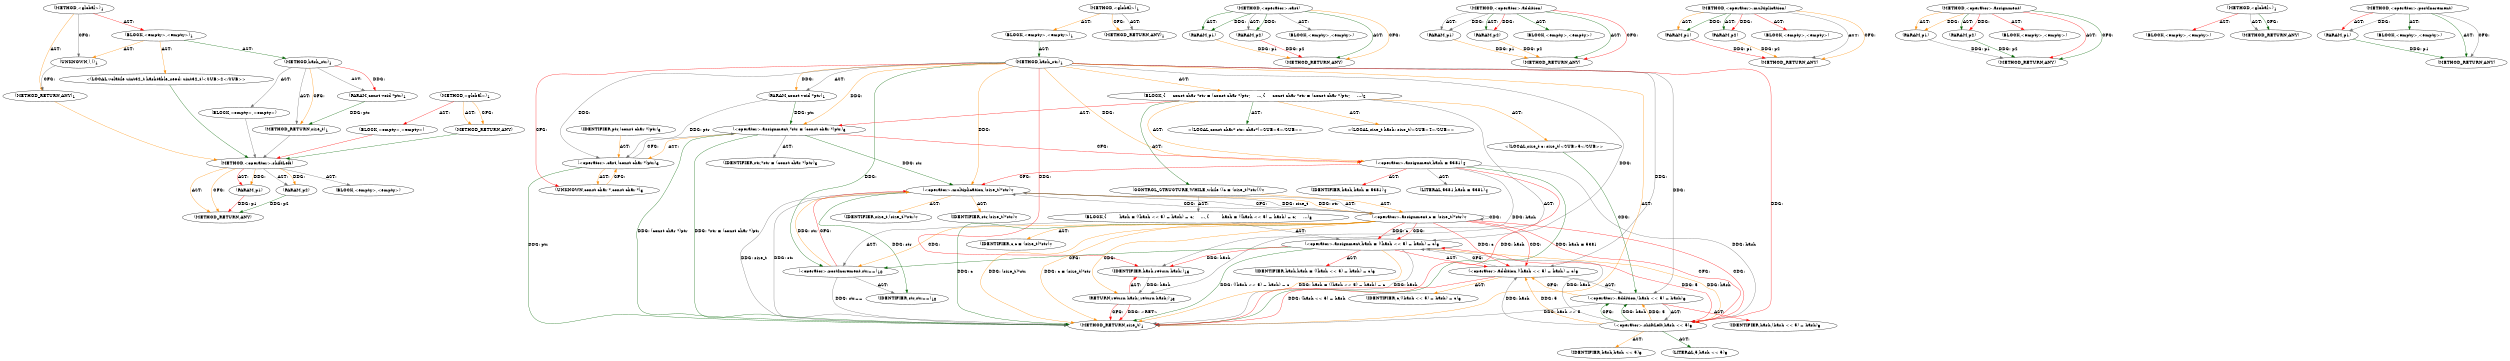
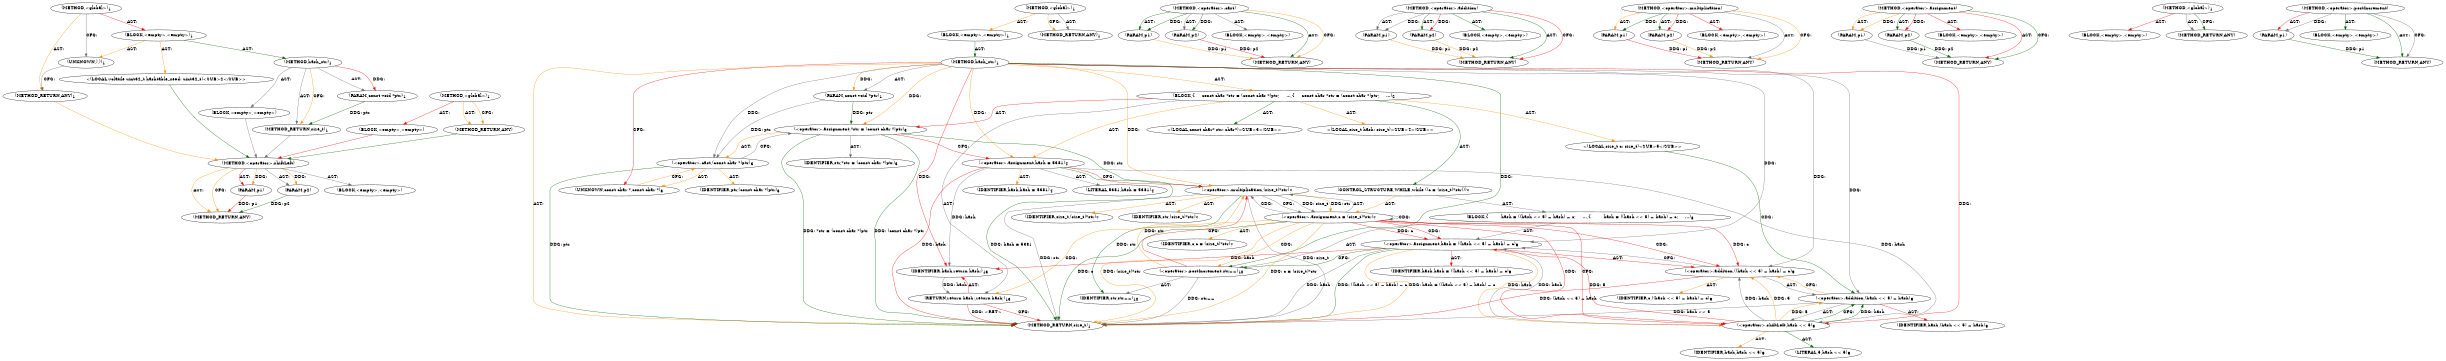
edge "(IDENTIFIER,ptr,(const char *)ptr)" -> "(<operator>.cast,(const char *)ptr)": reversed
edge "(<operator>.assignment,hash = 5381)" -> "(IDENTIFIER,hash,hash = 5381)": color red -> darkorange
